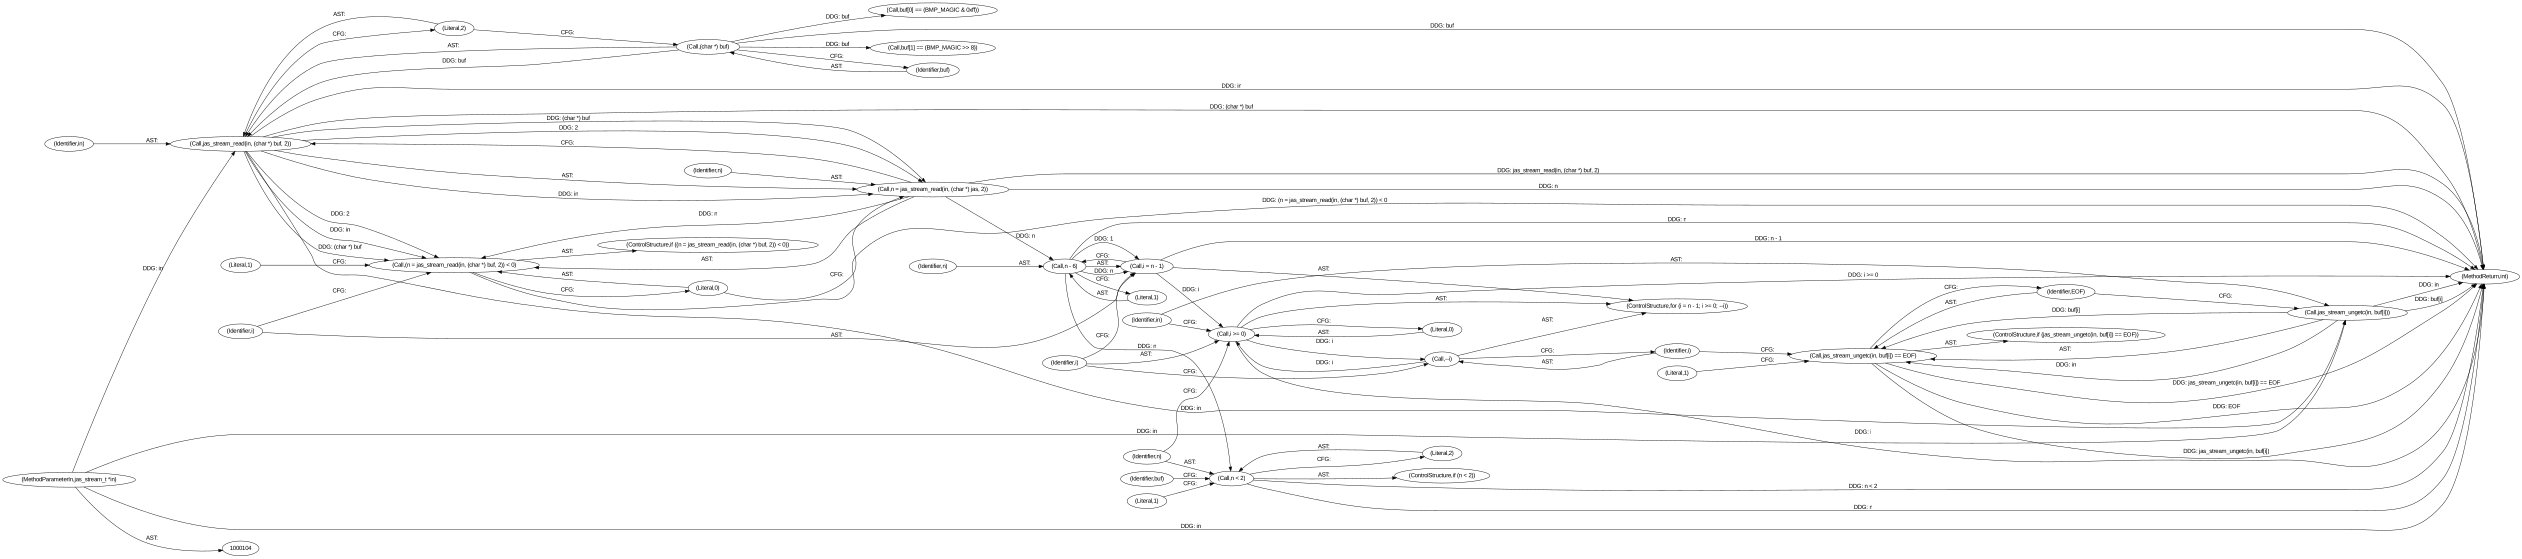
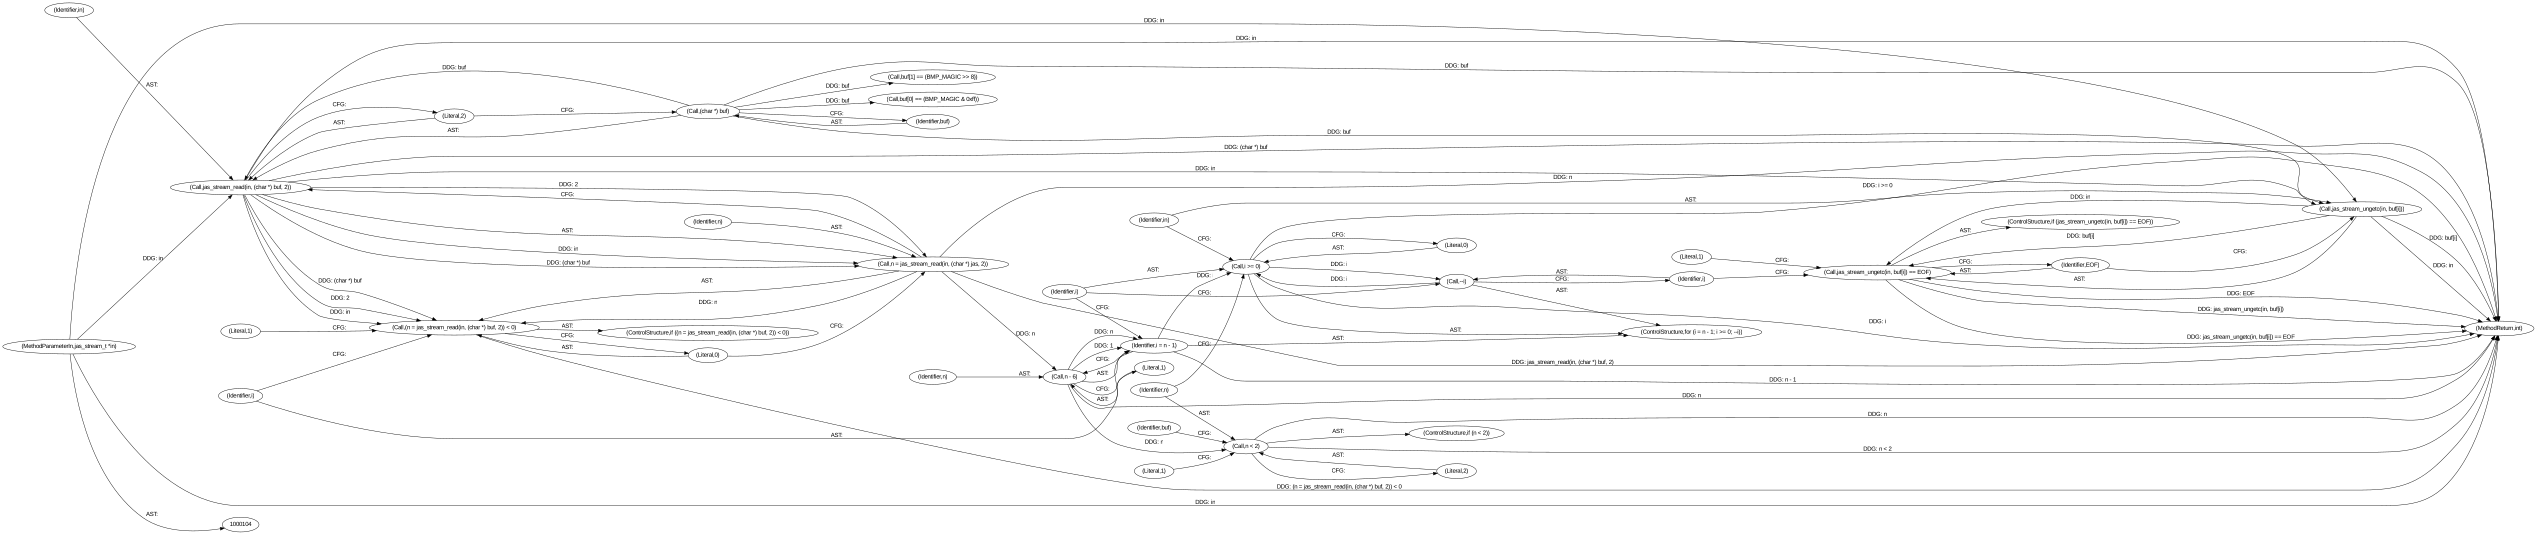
edge "(Call,(char *) buf)" -> "(Call,jas_stream_ungetc(in, buf[i]))": added, label "DDG: buf"
node "(Call,i = n - 1)": label "(Call,i = n - 1)" -> "(Identifier,i = n - 1)"
